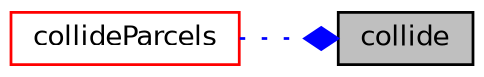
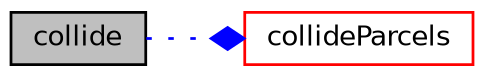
edge "collideParcels" -> "collide": reversed
